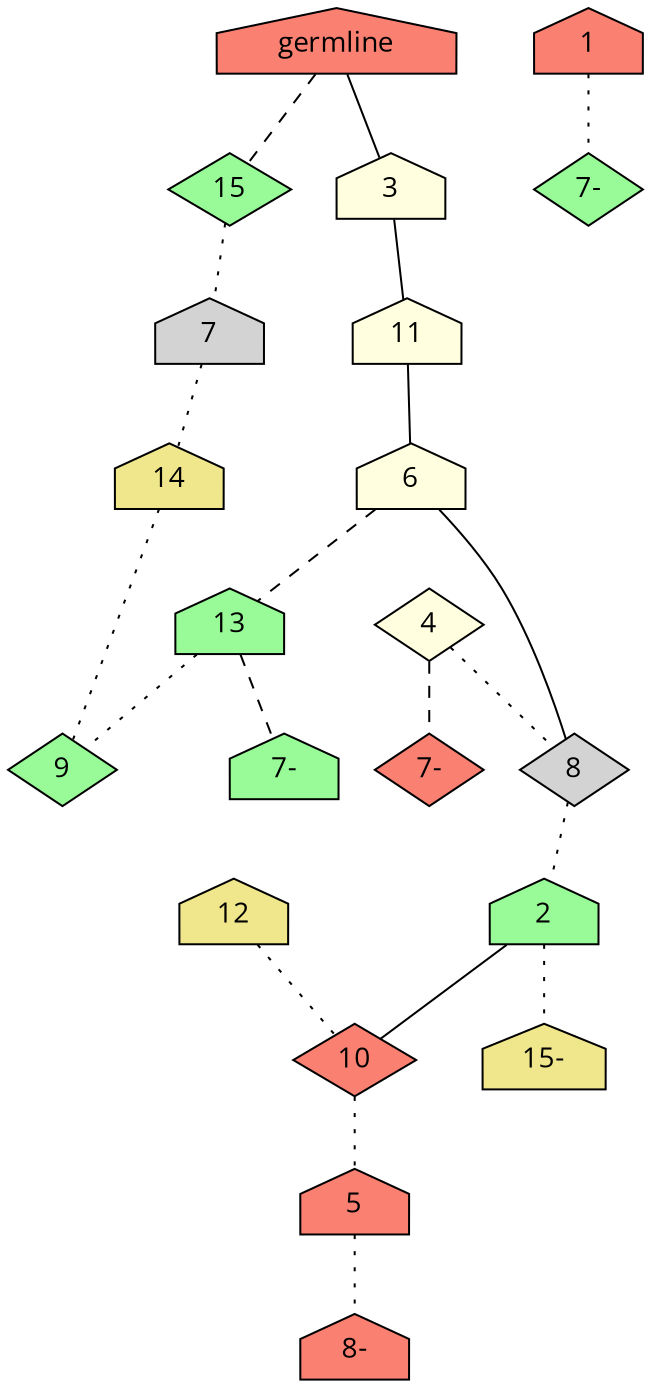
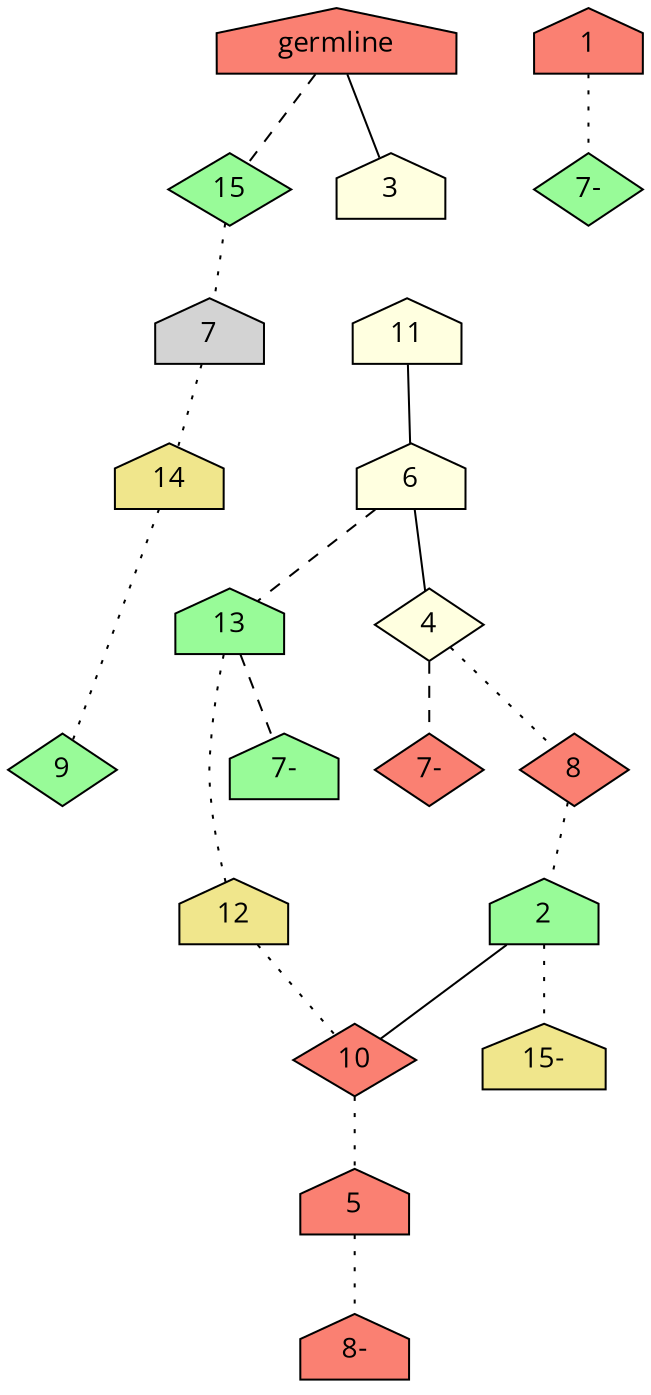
edge "3" -- "11": removed
edge "6" -- "8": now "6" -- "4"
edge "13" -- "9": now "13" -- "12"
node "8": fillcolor lightgrey -> salmon
